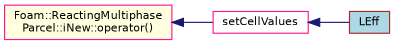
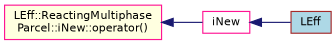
node "Foam::ReactingMultiphase Parcel::iNew::operator()": label "Foam::ReactingMultiphase Parcel::iNew::operator()" -> "LEff::ReactingMultiphase Parcel::iNew::operator()"
node "setCellValues": label "setCellValues" -> "iNew"
